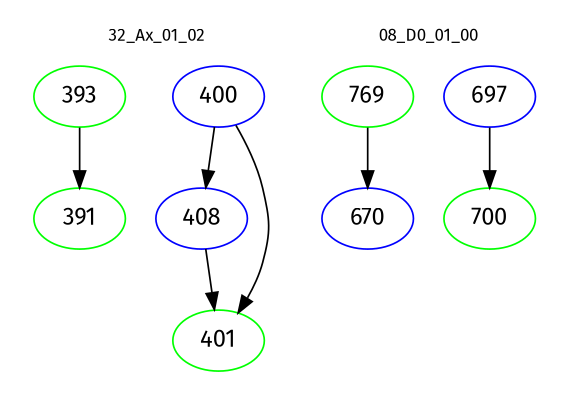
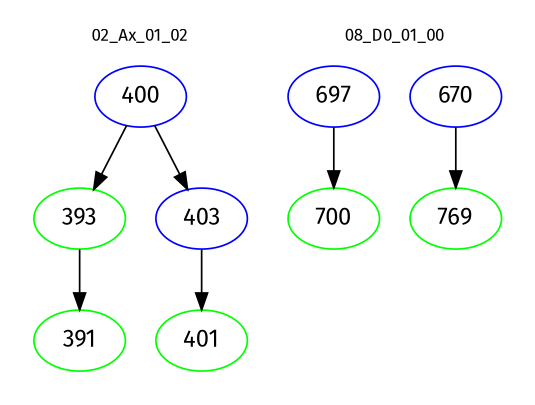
cluster "32_Ax_01_02": label "32_Ax_01_02" -> "02_Ax_01_02"
edge "769" -> "670": reversed
edge "400" -> "401": now "400" -> "393"
node "408": label "408" -> "403"
